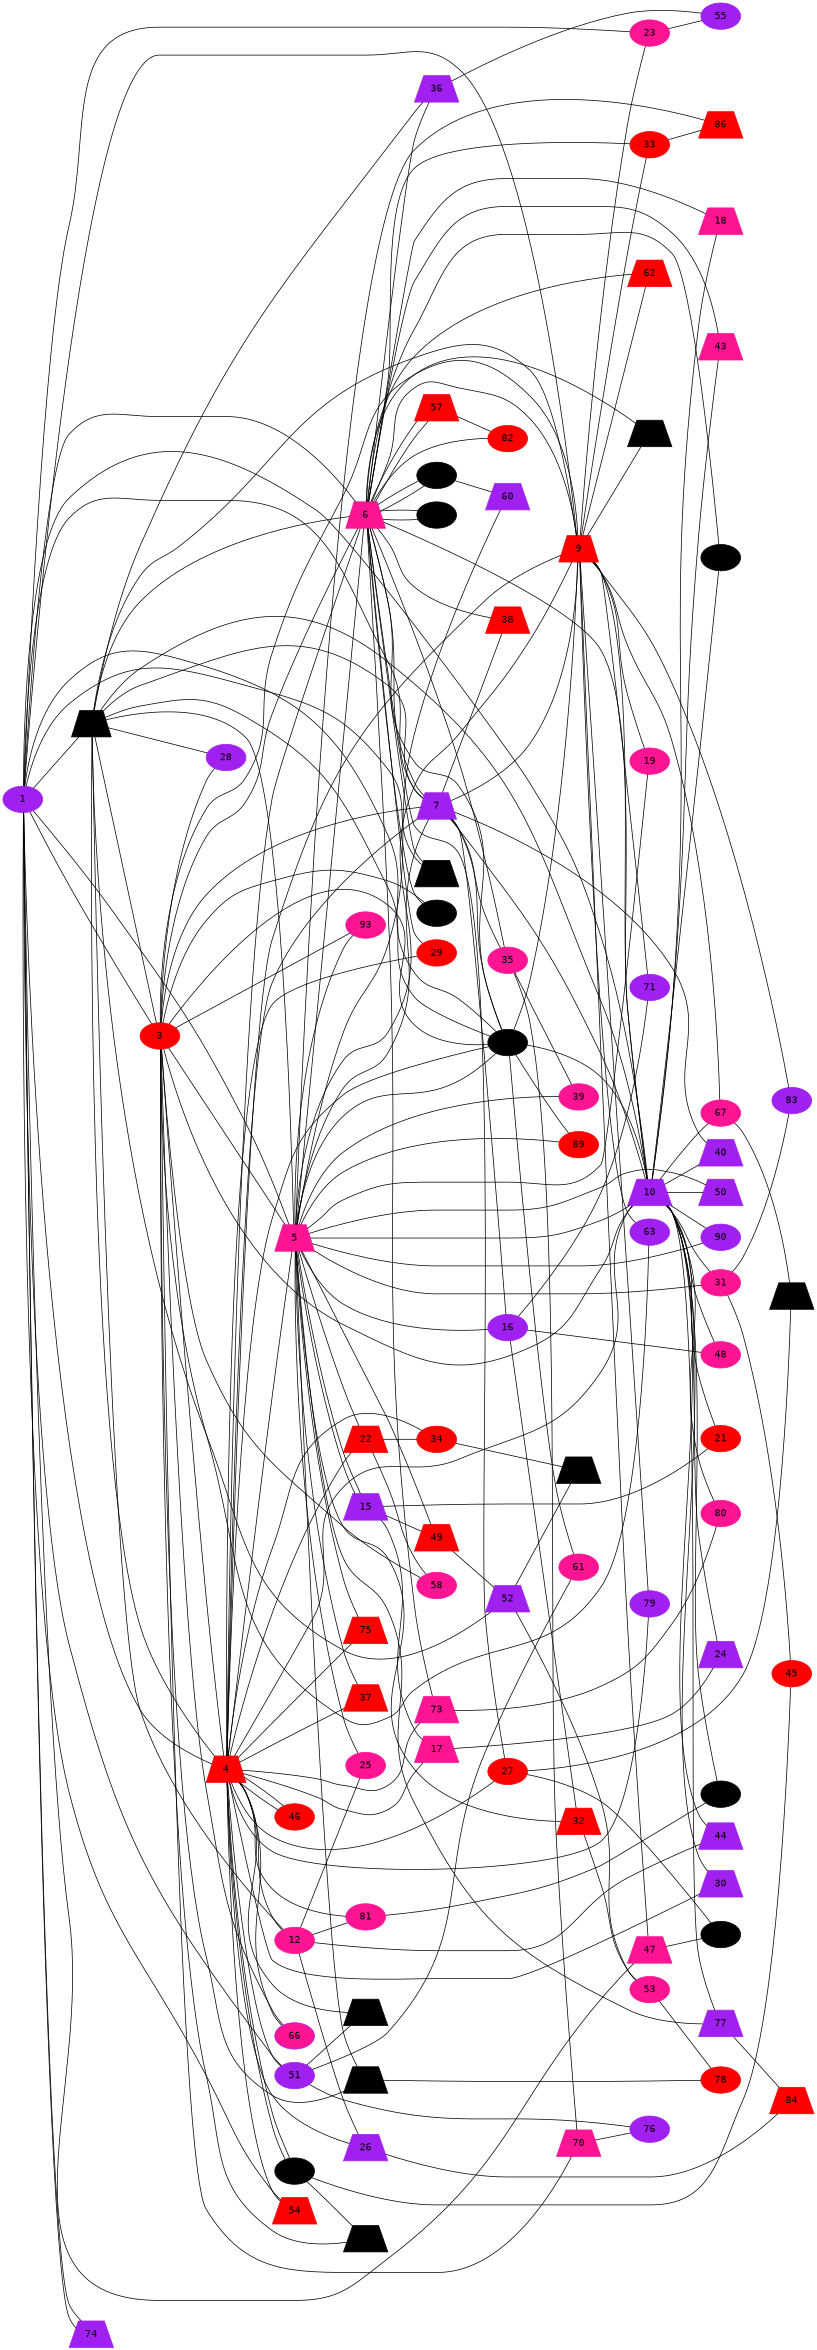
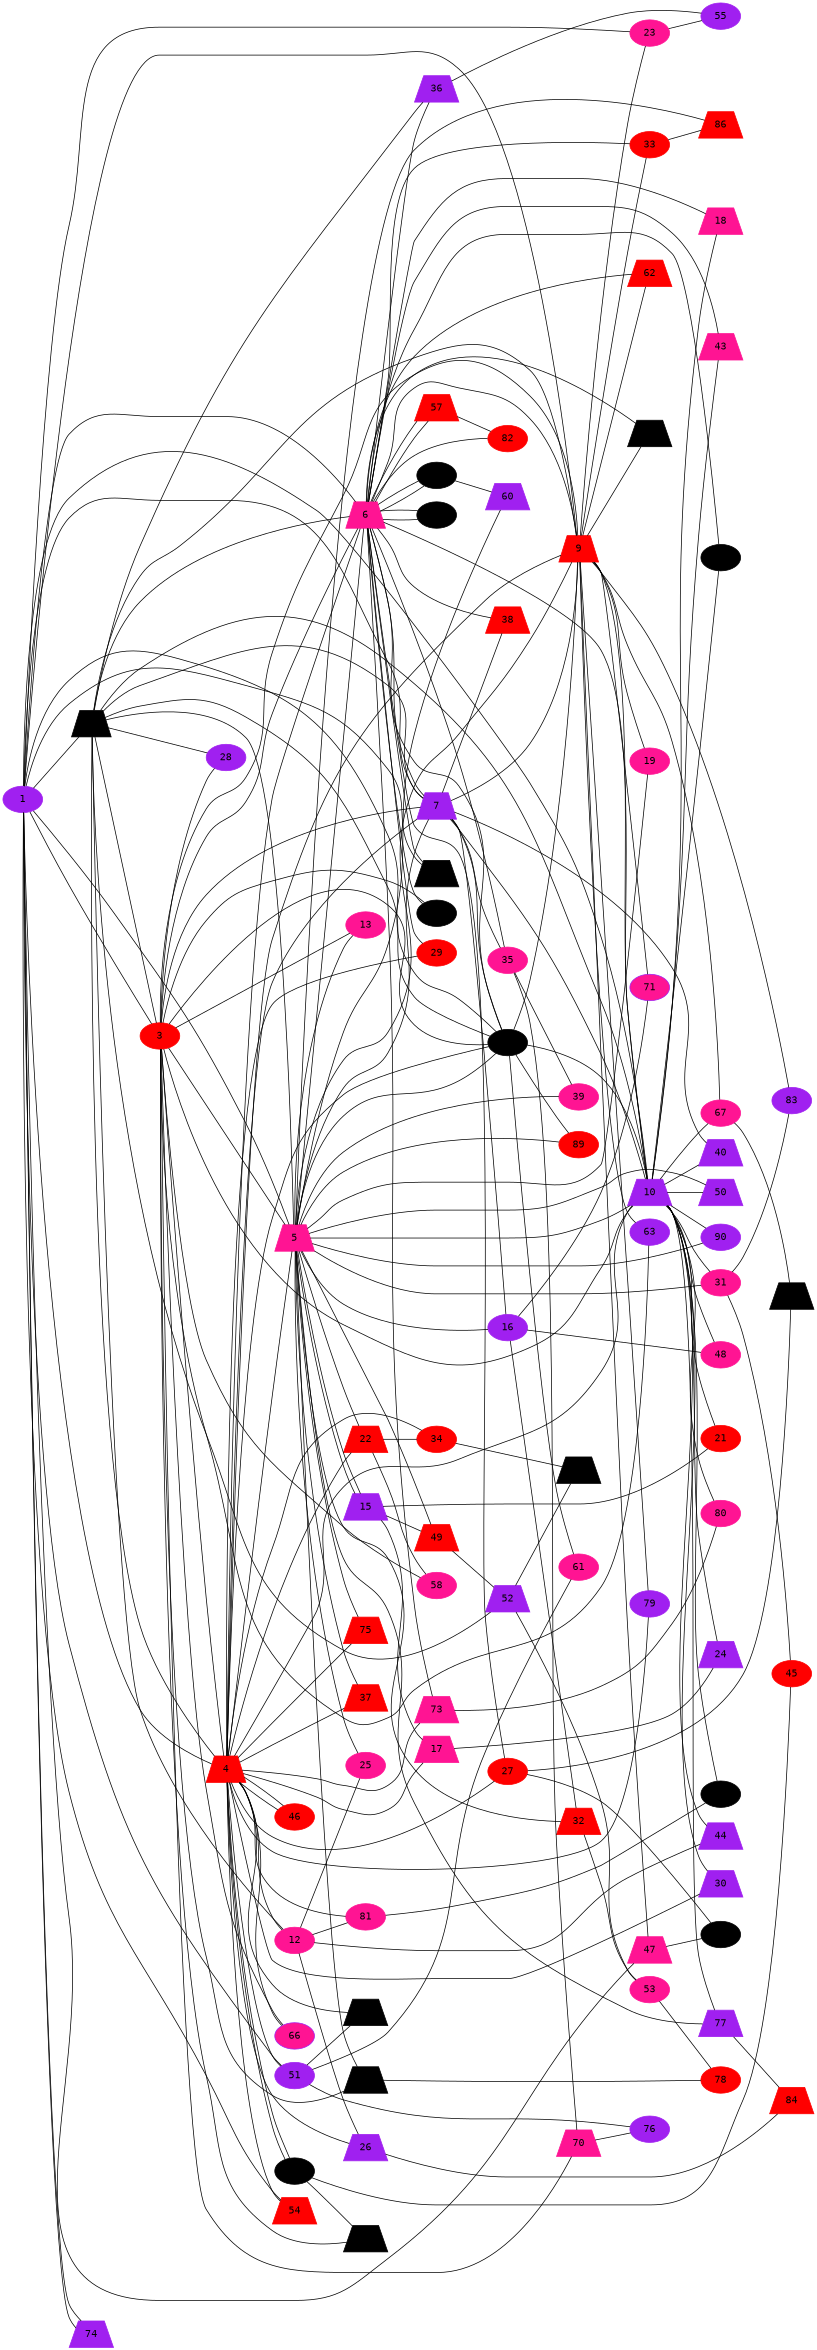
node "93": label "93" -> "13"
node "71": fillcolor purple -> deeppink
